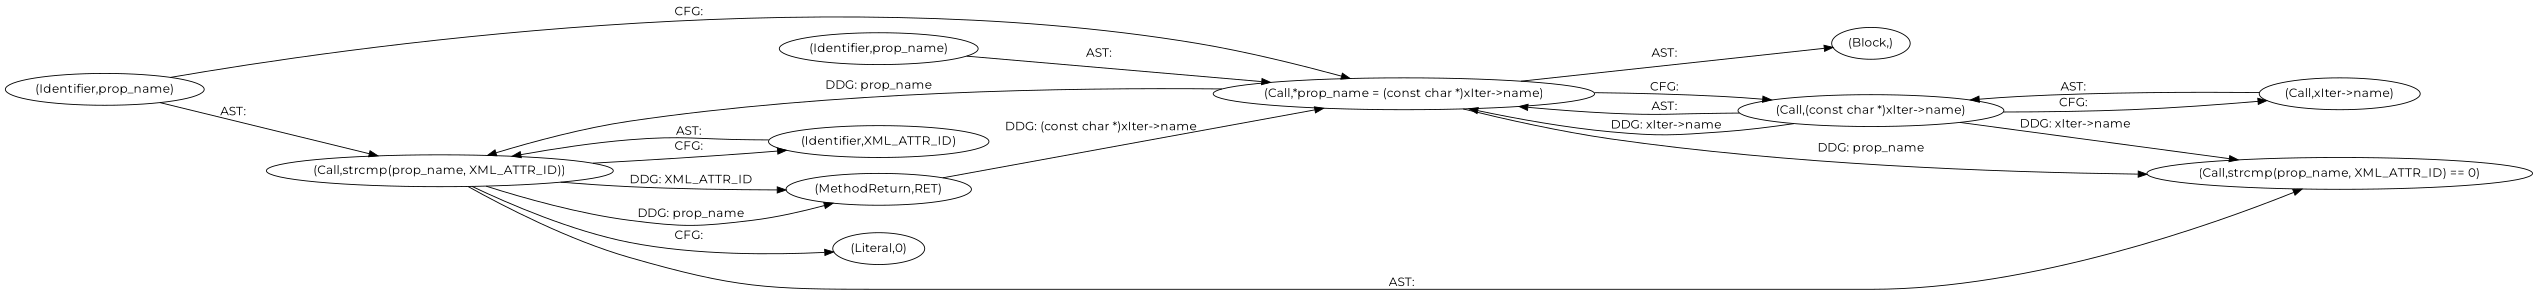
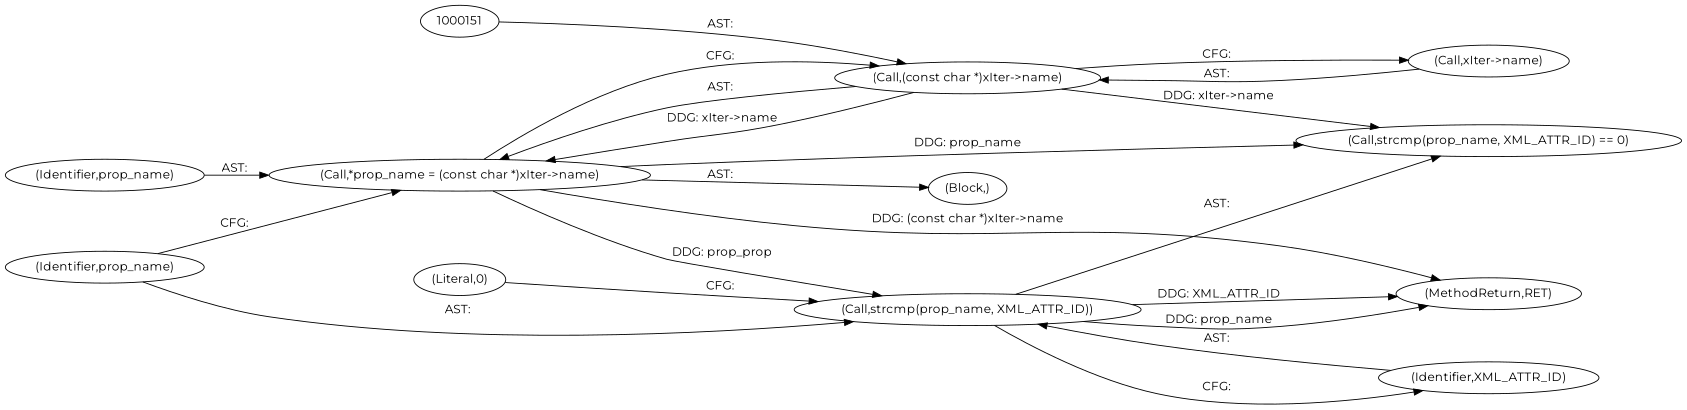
node "1000151": added
edge "(Call,*prop_name = (const char *)xIter->name)" -> "(Call,strcmp(prop_name, XML_ATTR_ID))": label "DDG: prop_name" -> "DDG: prop_prop"
edge "(MethodReturn,RET)" -> "(Call,*prop_name = (const char *)xIter->name)": reversed
edge "(Call,strcmp(prop_name, XML_ATTR_ID))" -> "(Literal,0)": reversed
